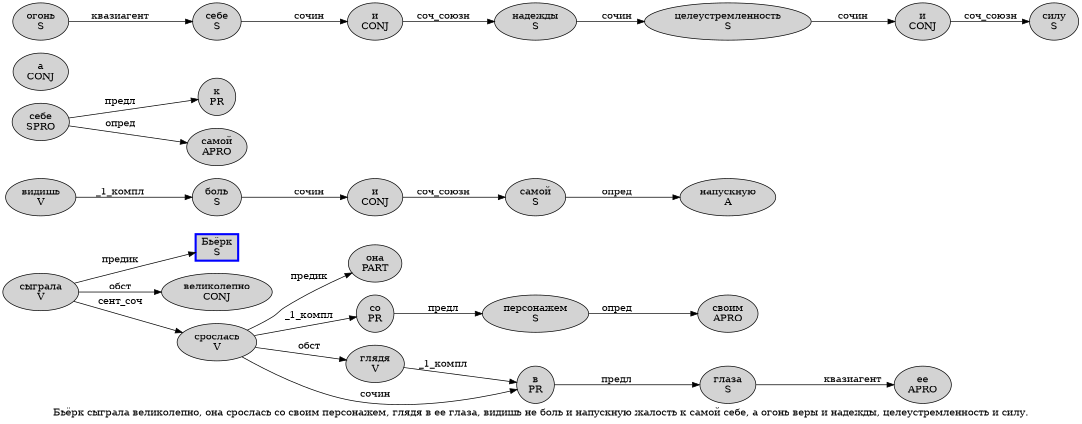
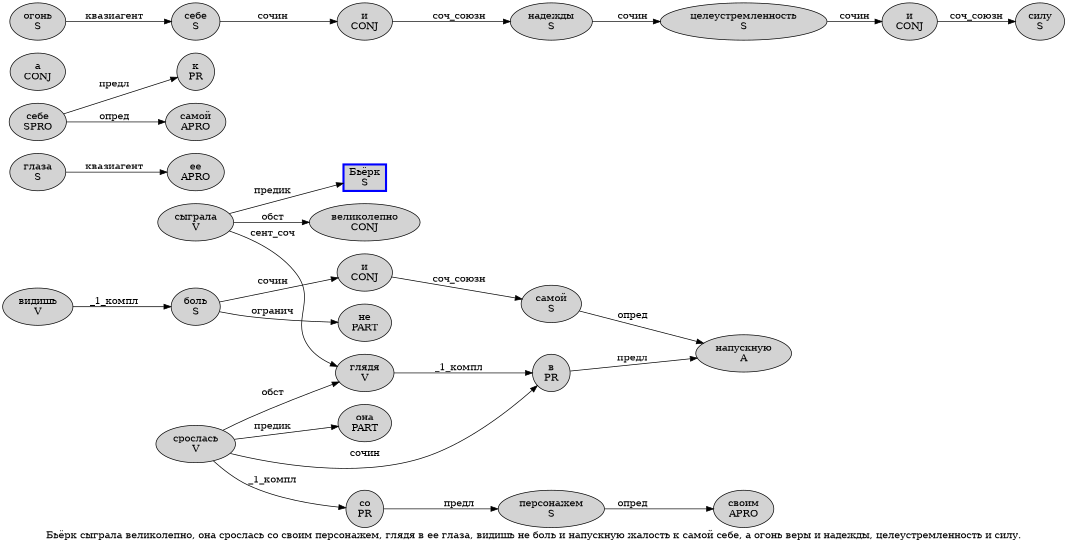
edge "сыграла V" -> "срослась V": now "сыграла V" -> "глядя V"
node "не PART": added
edge "в PR" -> "глаза S": now "в PR" -> "напускную A"
